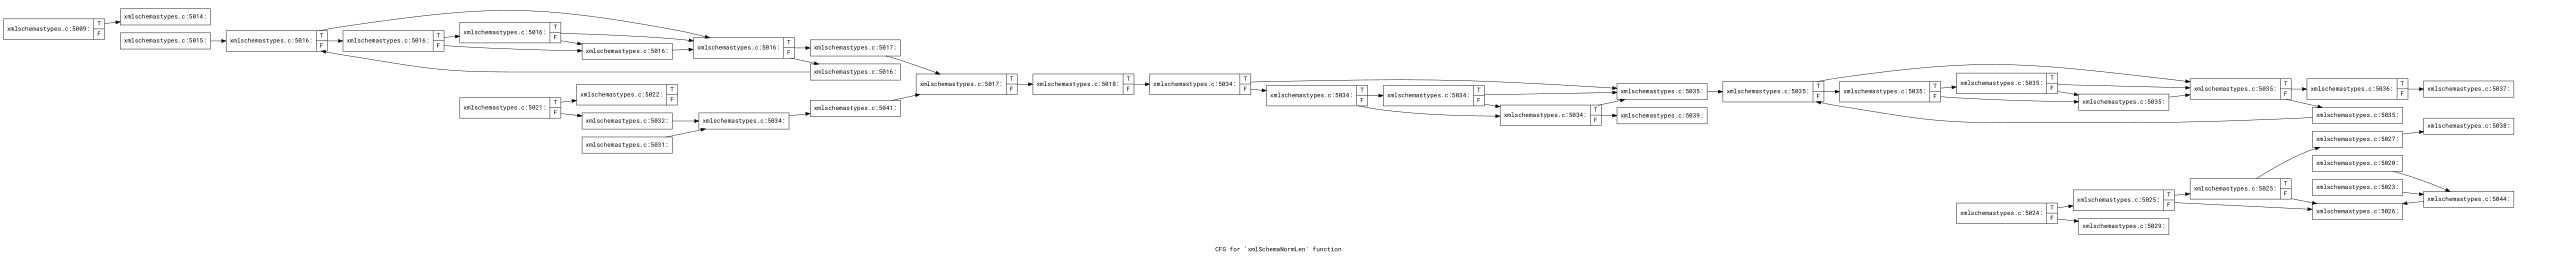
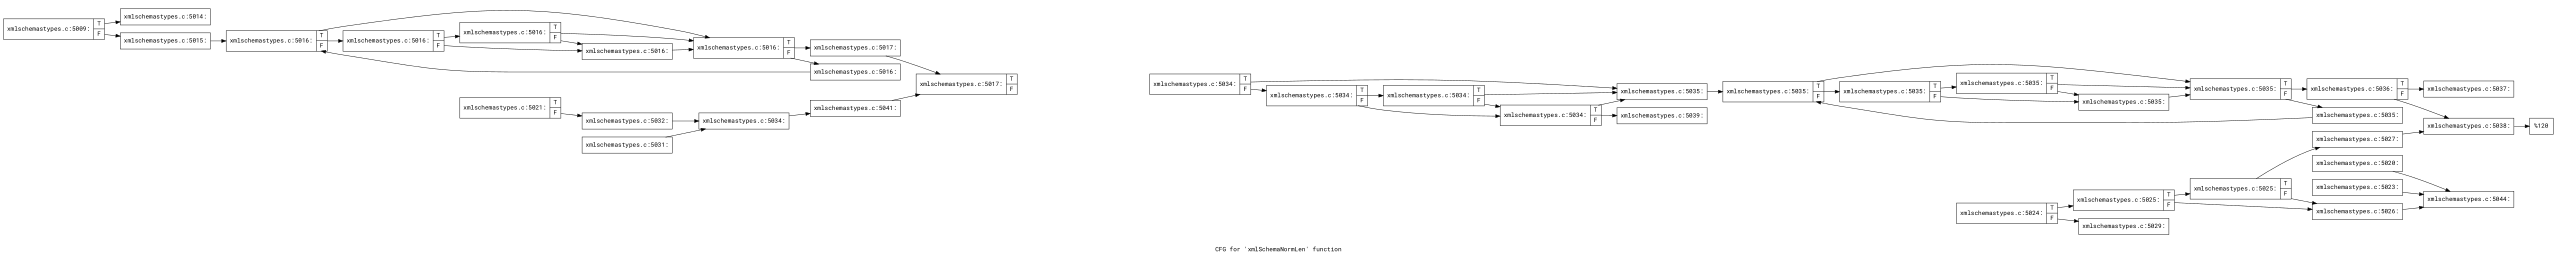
edge "xmlschemastypes.c:5009:" -> "xmlschemastypes.c:5015:": added
node "xmlschemastypes.c:5018:": removed
node "xmlschemastypes.c:5022:": removed
edge "xmlschemastypes.c:5036:" -> "xmlschemastypes.c:5038:": added
node "%120": added
edge "xmlschemastypes.c:5044:" -> "xmlschemastypes.c:5026:": reversed
